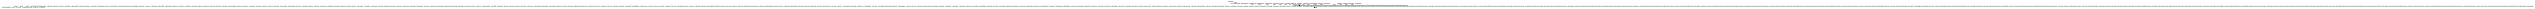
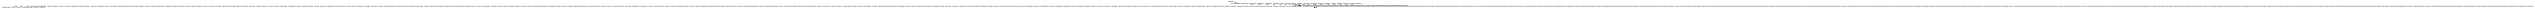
node "http://dbpedia.org/ontology/Mountain": added
